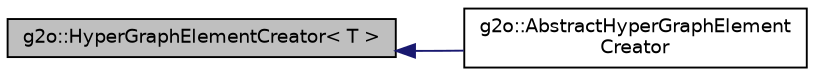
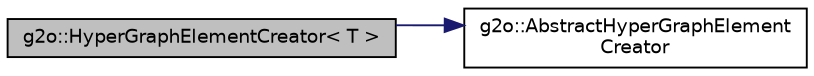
edge "g2o::AbstractHyperGraphElement Creator" -> "g2o::HyperGraphElementCreator< T >": reversed
